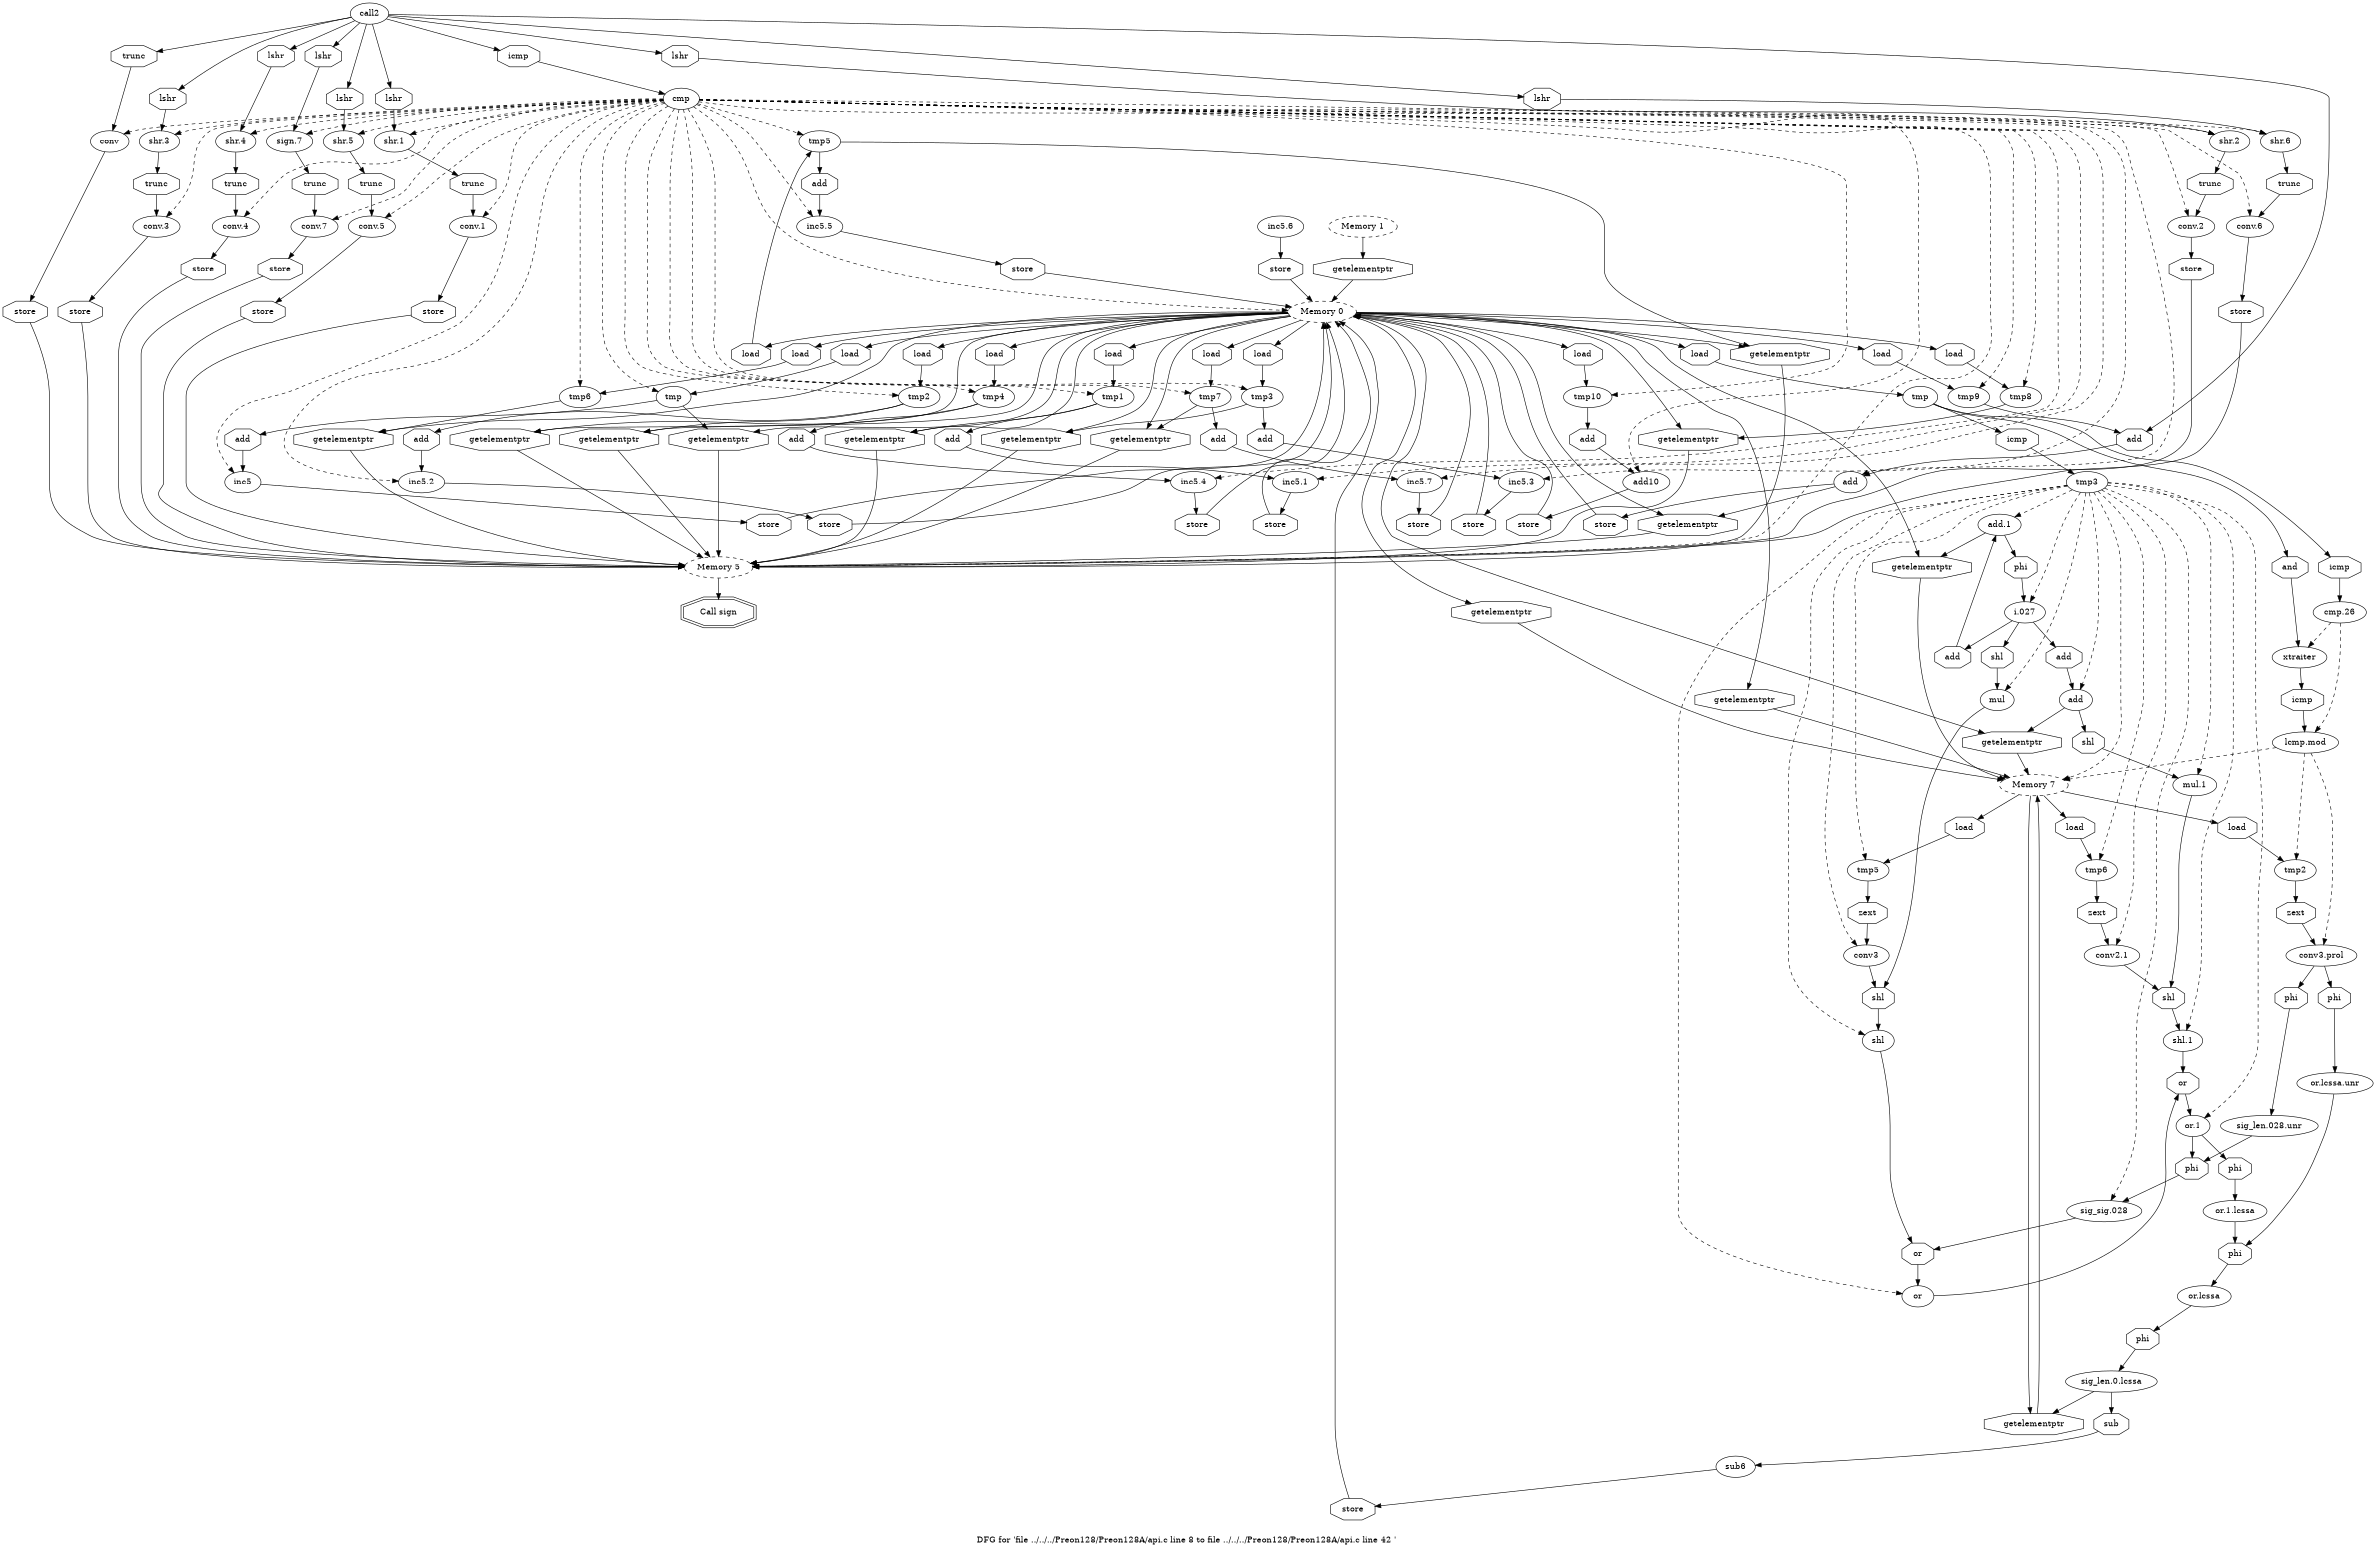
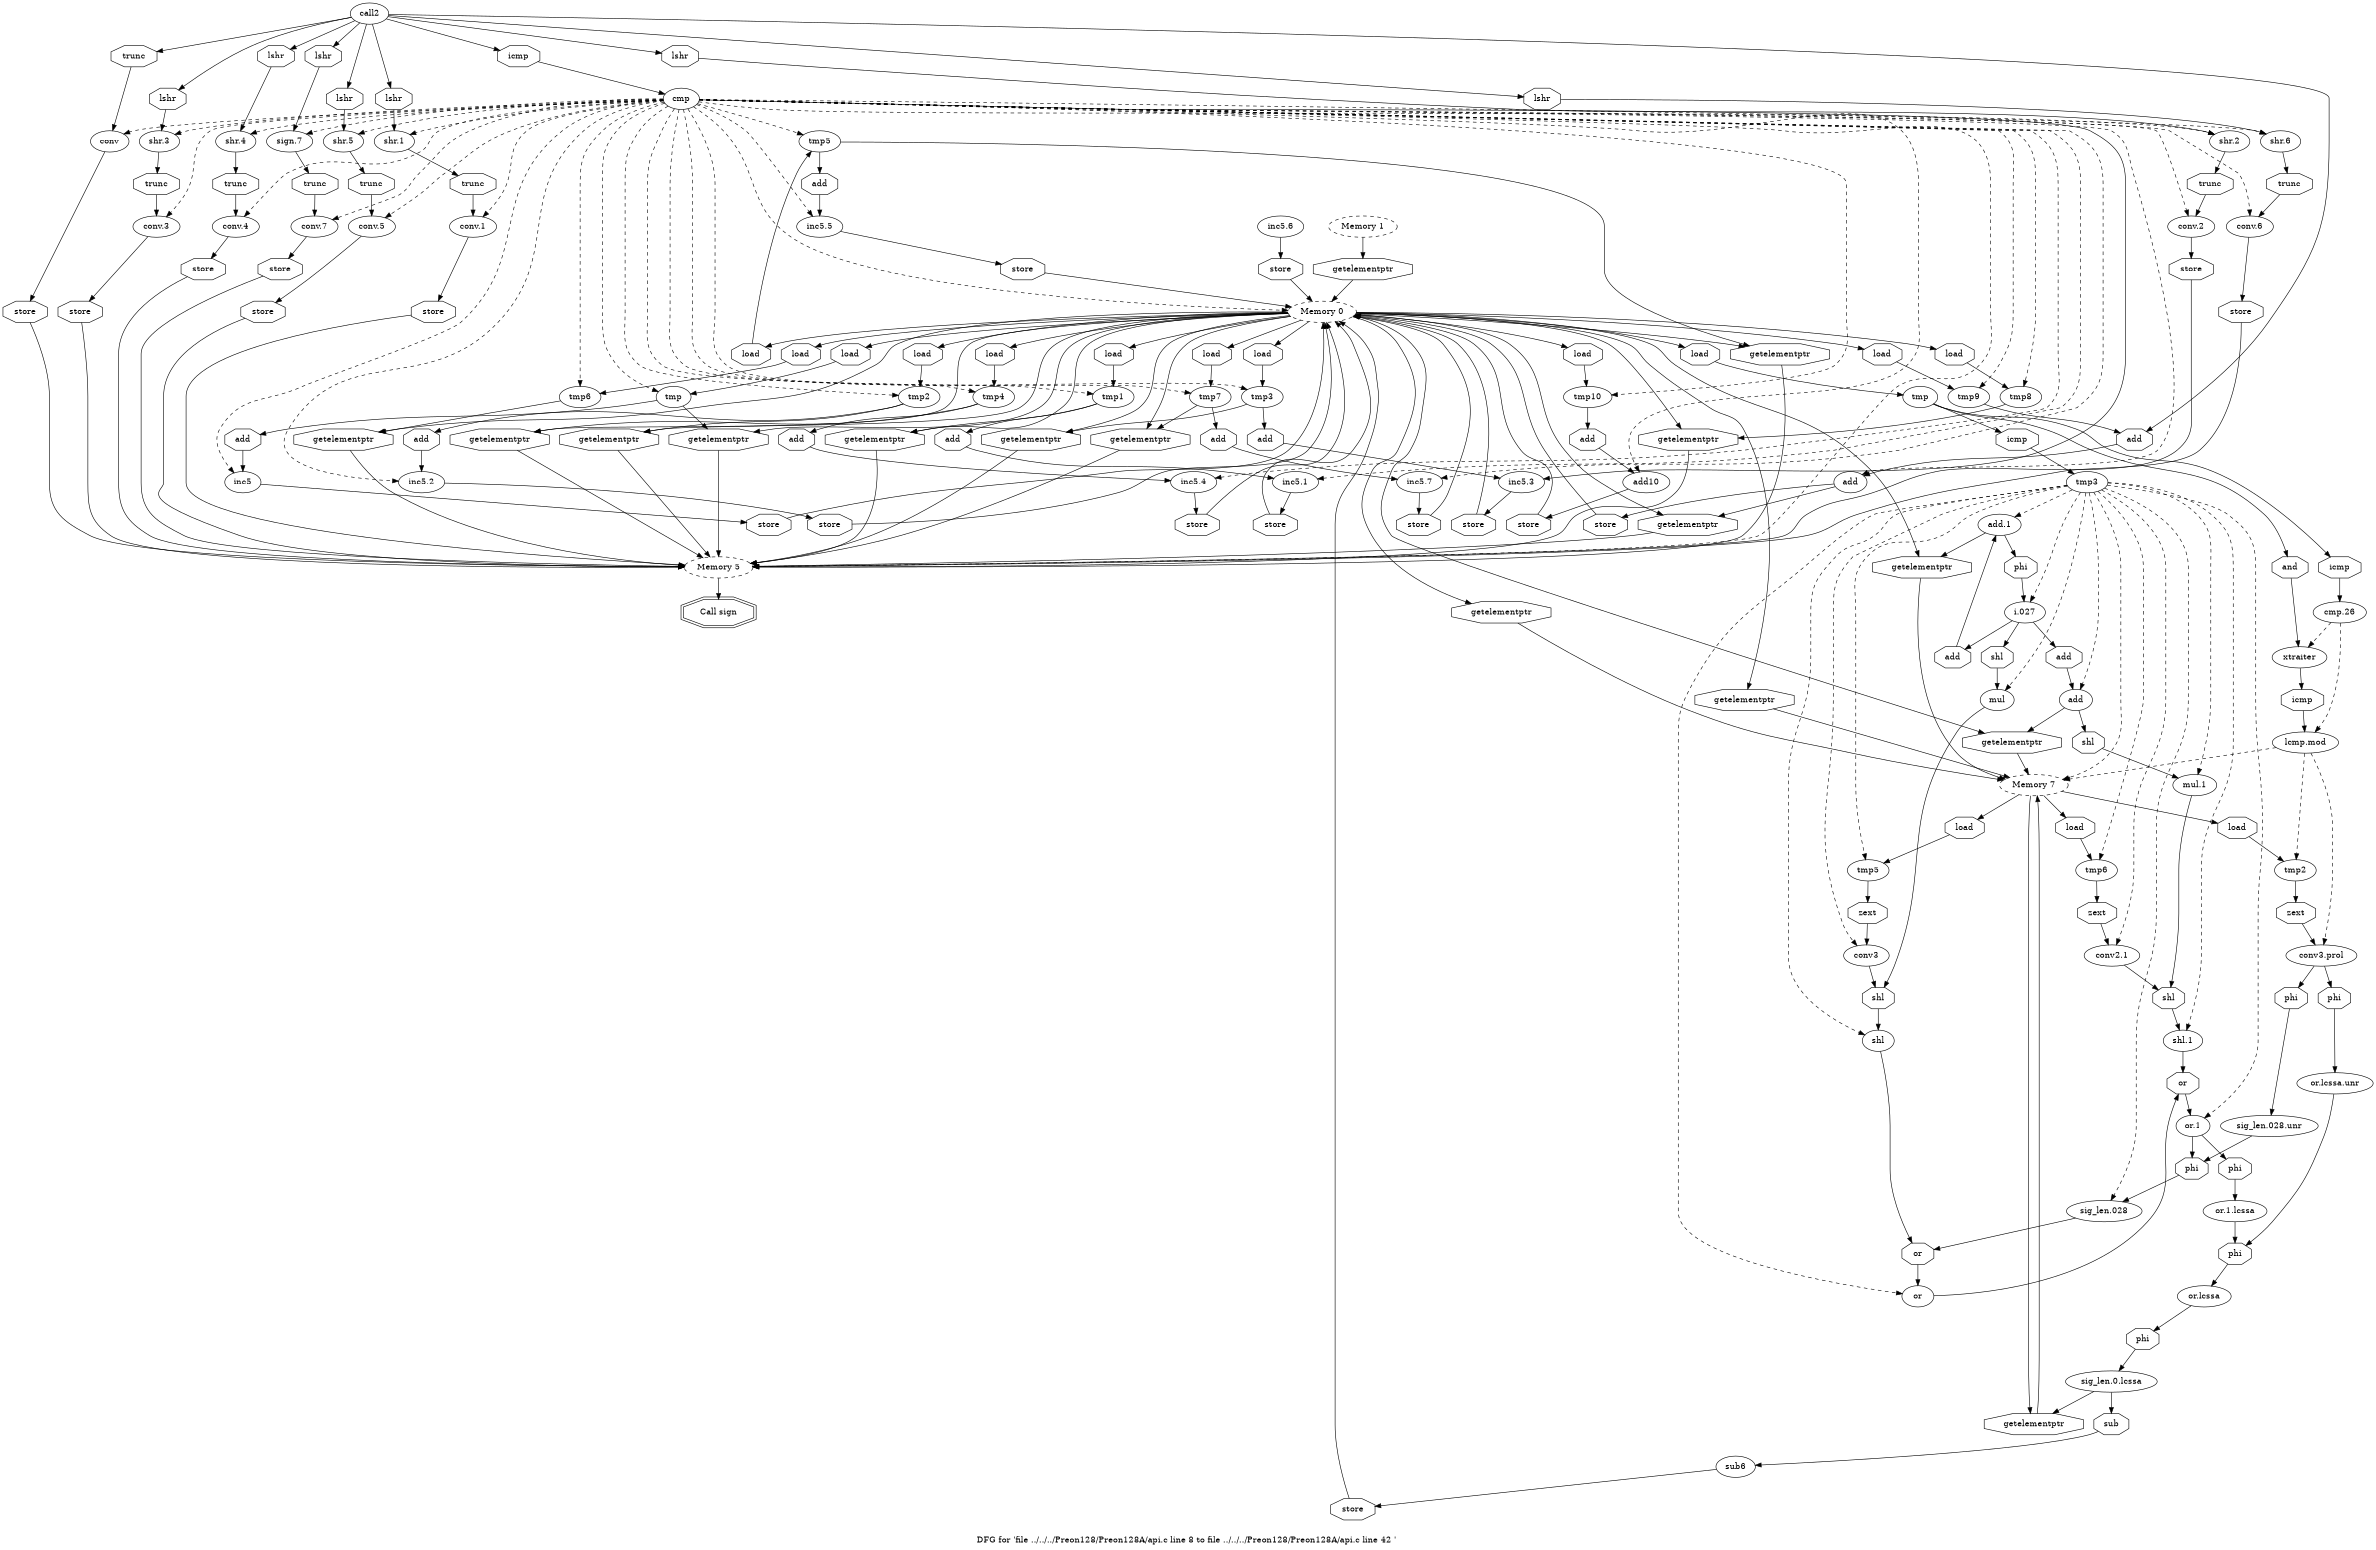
edge "cmp" -> "inc5.3": style dashed -> solid
node "sig_sig.028": label "sig_sig.028" -> "sig_len.028"
